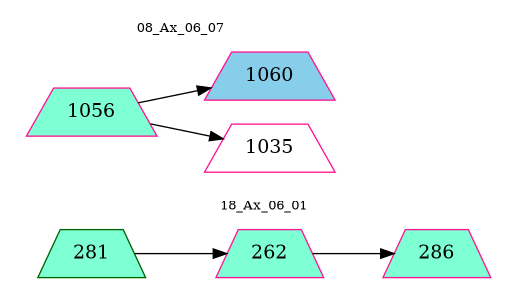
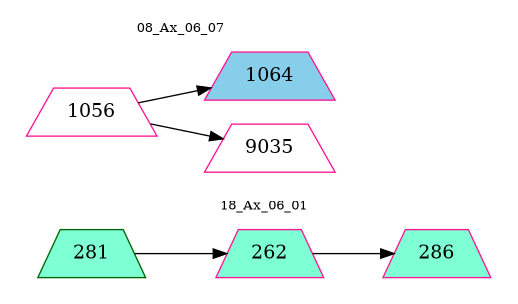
node "1060": label "1060" -> "1064"
node "1056": fillcolor aquamarine -> white
node "1035": label "1035" -> "9035"
